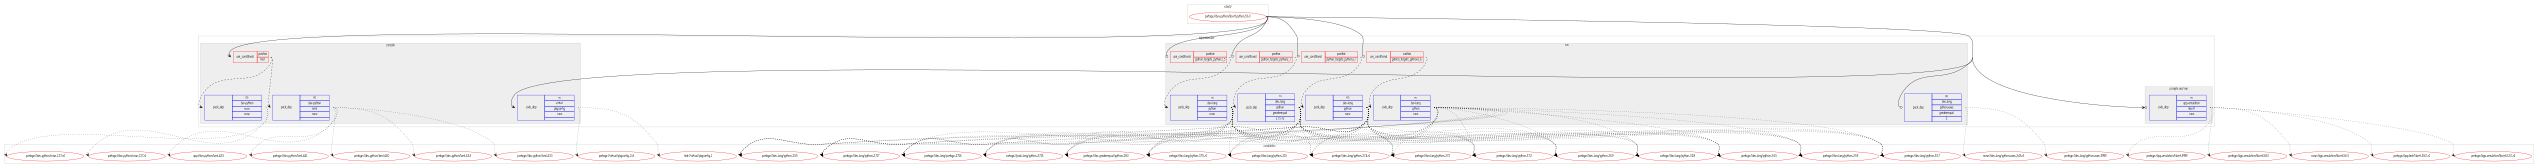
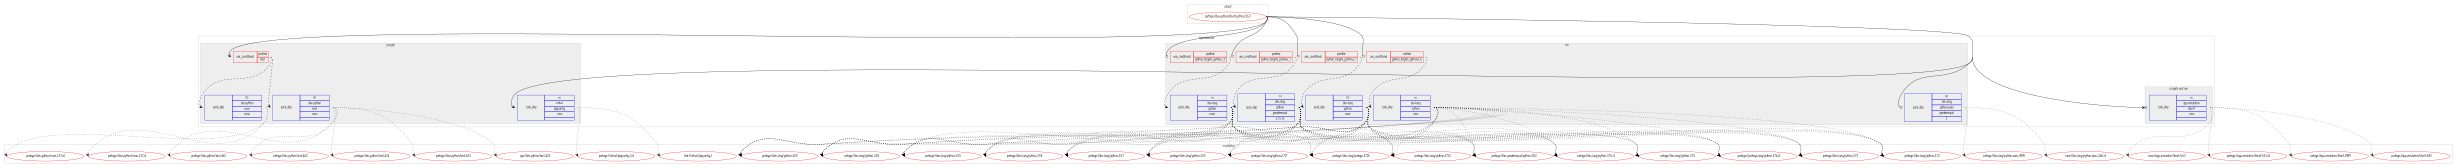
node "portage://pack-lang/python-2.7.15": label "portage://pack-lang/python-2.7.15" -> "portage://dev-lang/python-2.7.15"
node "portage://dev-lang/python-3.1.5": label "portage://dev-lang/python-3.1.5" -> "portage://dev-lang/python-3.7.5"
node "portage://dev-lang/python-3.7.4-r1": label "portage://dev-lang/python-3.7.4-r1" -> "portage://portage-lang/python-3.7.4-r1"
node "portage://app-test/libvirt-5.5.0-r1": label "portage://app-test/libvirt-5.5.0-r1" -> "portage://app-emulation/libvirt-5.5.0-r1"
node "portage://app-emulation/libvirt-5.2.0-r2": removed
